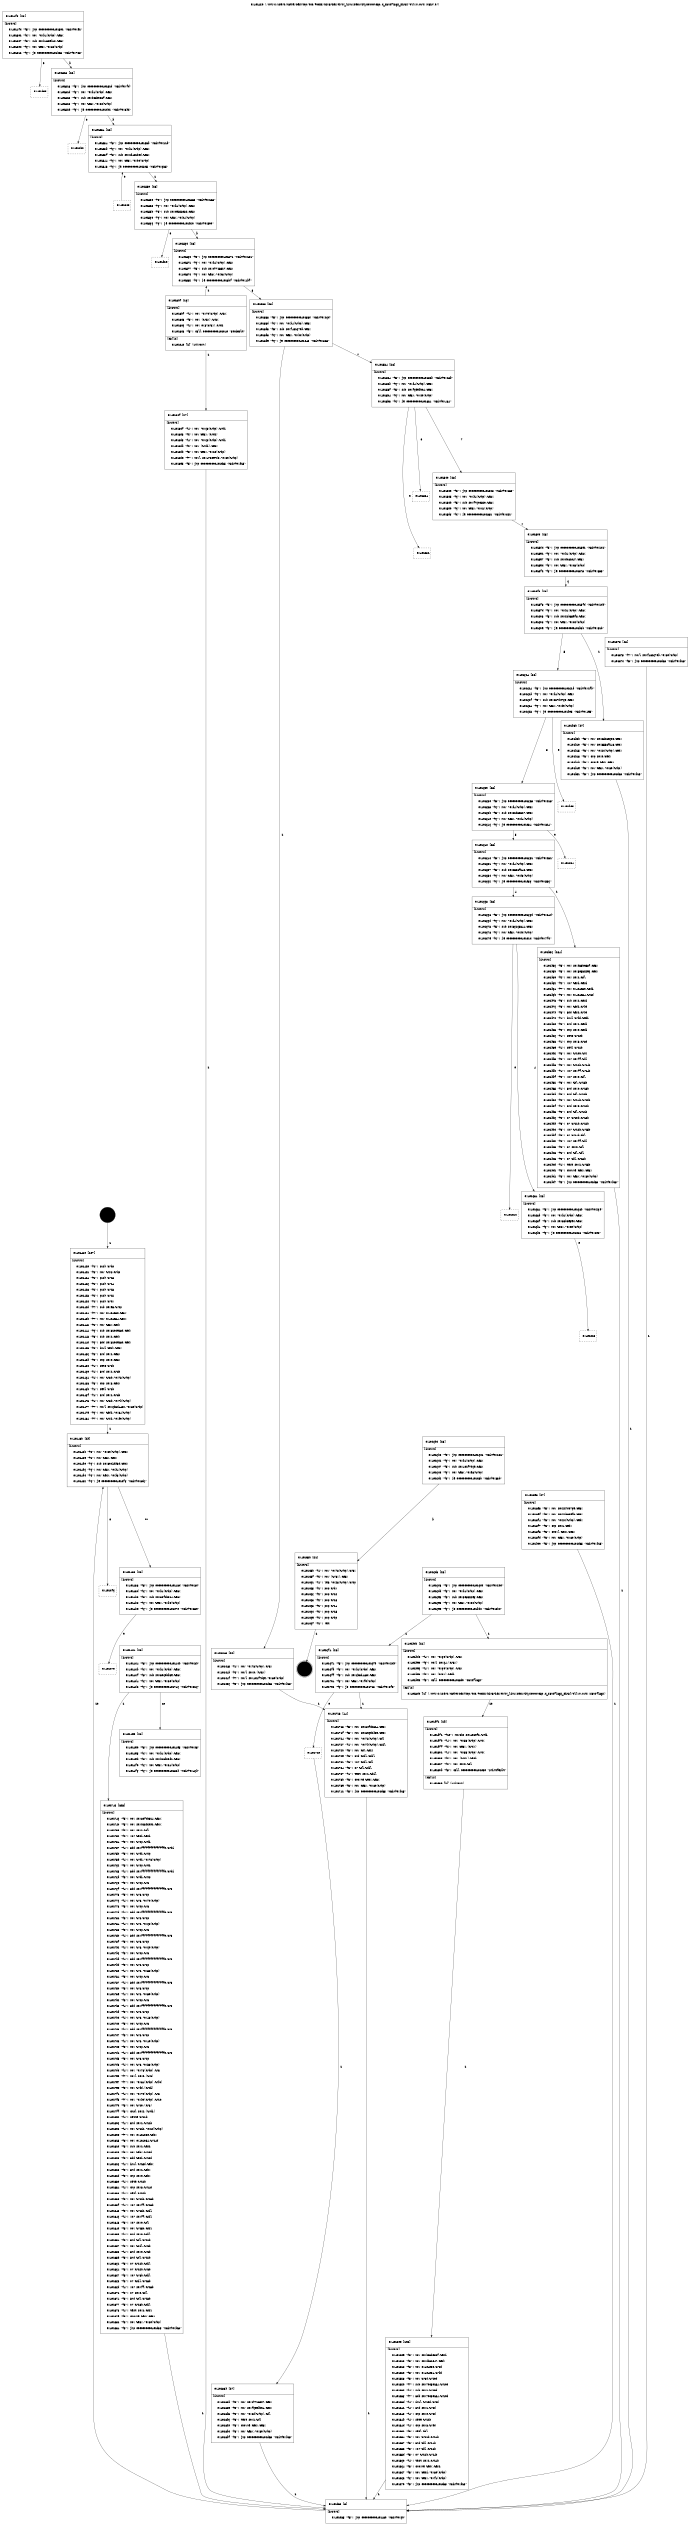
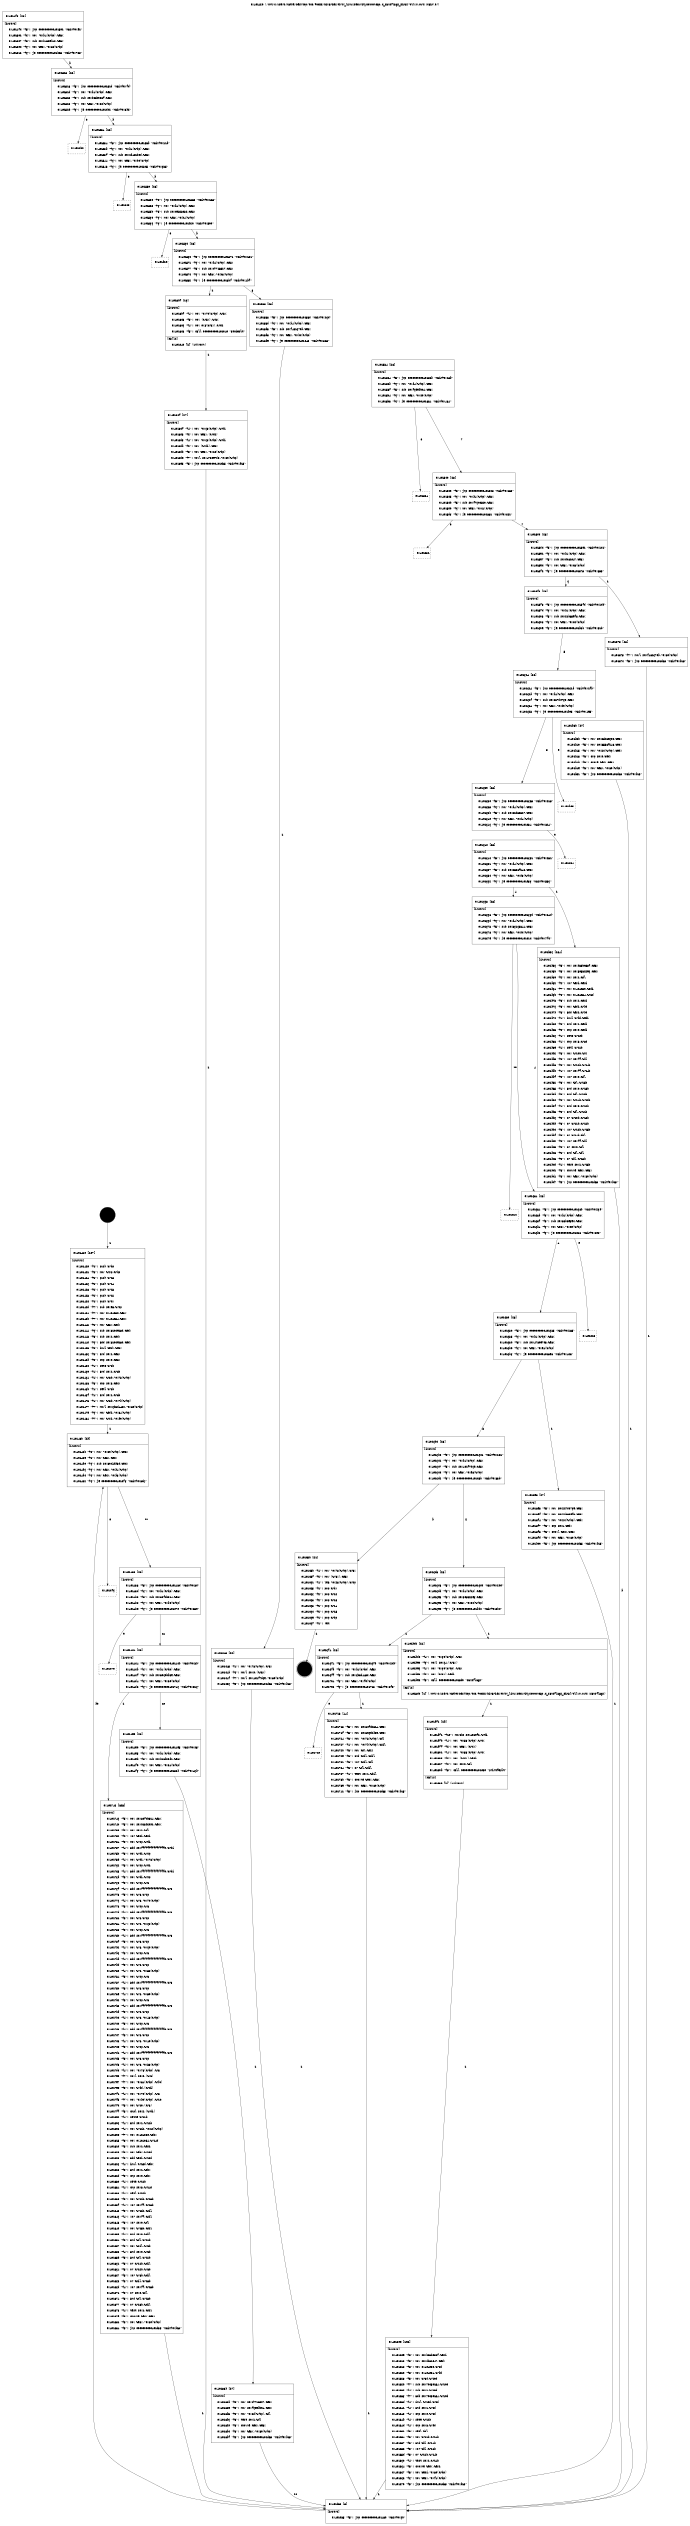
node "0x401b55": removed
edge "0x401534 [28]" -> "0x401550 [28]": label " 1" -> " 9"
edge "0x401ac5" -> "0x401534 [28]": reversed
edge "0x4018bf [16]" -> "0x40156c [28]": reversed
edge "0x401588 [28]" -> "0x4015a4 [28]": removed, label "7"
edge "0x4015a4 [28]" -> "0x401a81": now "0x4015c0 [28]" -> "0x401a81"
edge "0x4015dc [28]" -> "0x401a75 [12]": added, label "1"
edge "0x4015f8 [28]" -> "0x40193b [27]": removed, label "1"
edge "0x401630 [28]" -> "0x40164c [28]": removed, label "5"
edge "0x401668 [28]" -> "0x401c1c": label " 0" -> " 10"
node "0x4016a0 [28]": added
edge "0x4016bc [28]" -> "0x4016d8 [28]": added, label "2"
edge "0x401956 [134]" -> "0x401d35 [5]": label " 1" -> " 9"
edge "0x4014a8 [28]" -> "0x4014c4 [28]": added, label "11"
edge "0x401c45 [22]" -> "0x40171a [44]": now "0x401c45 [22]" -> "0x401d35 [5]"
edge "0x401d35 [5]" -> "0x40148b [29]": label " 10" -> " 90"
edge "0x4019dc [21]" -> "0x4019f1 [29]": label " 10" -> " 1"
edge "0x401710" -> "0x401889 [27]": now "0x4014e0 [28]" -> "0x401889 [27]"
edge "0x401889 [27]" -> "0x401d35 [5]": label " 1" -> " 11"
